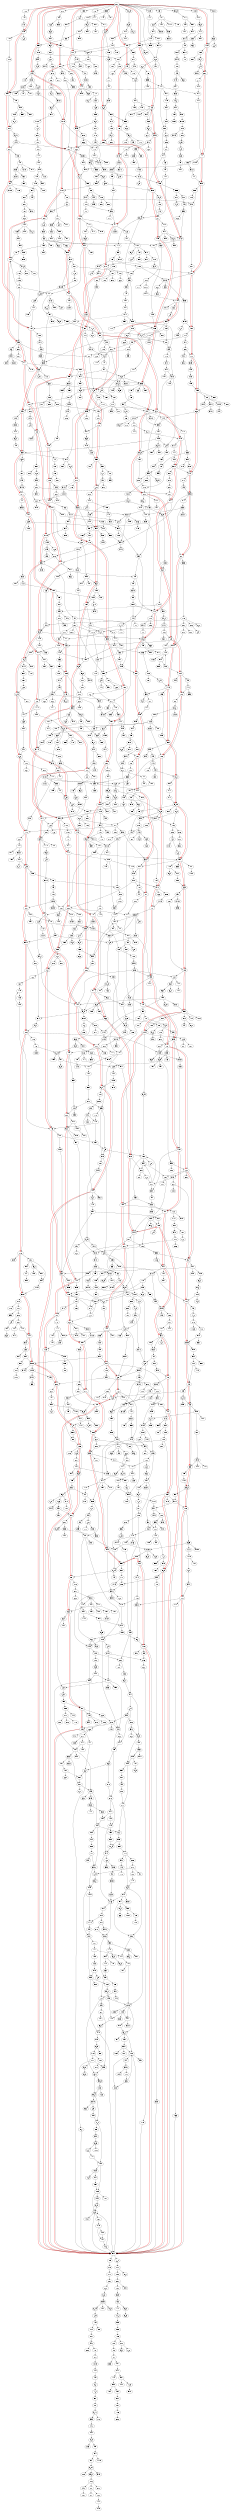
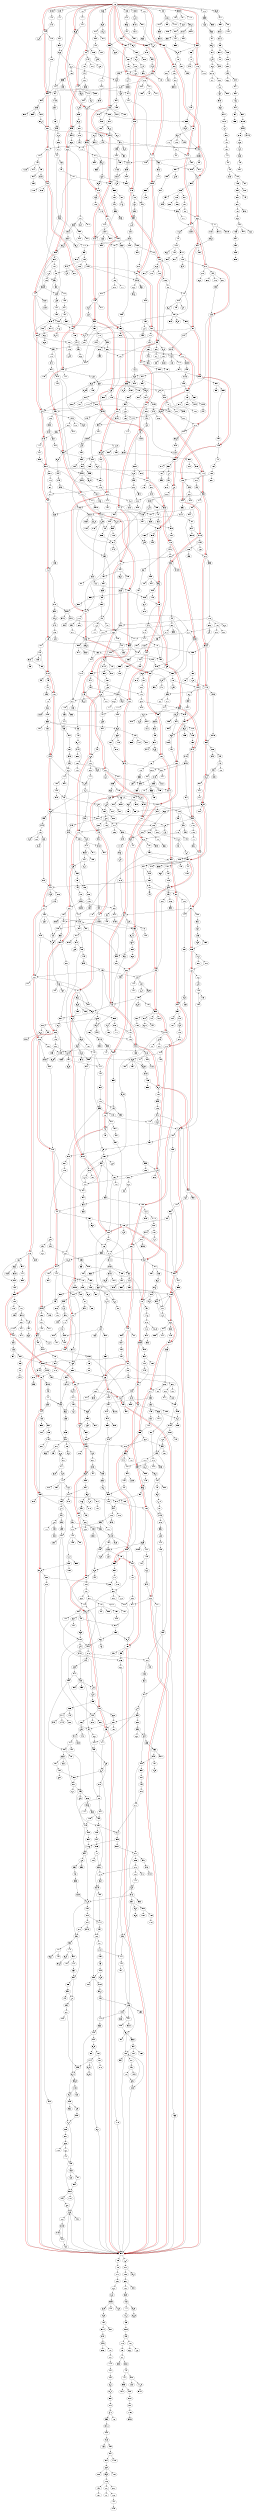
node "Ngy4": removed
node "X_u4": removed
